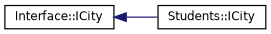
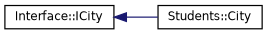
node "Students::ICity": label "Students::ICity" -> "Students::City"
